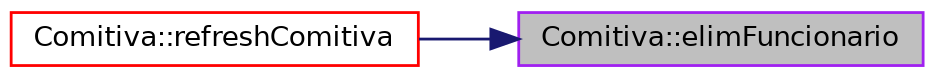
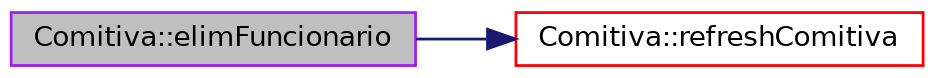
edge "Comitiva::refreshComitiva" -> "Comitiva::elimFuncionario": reversed
